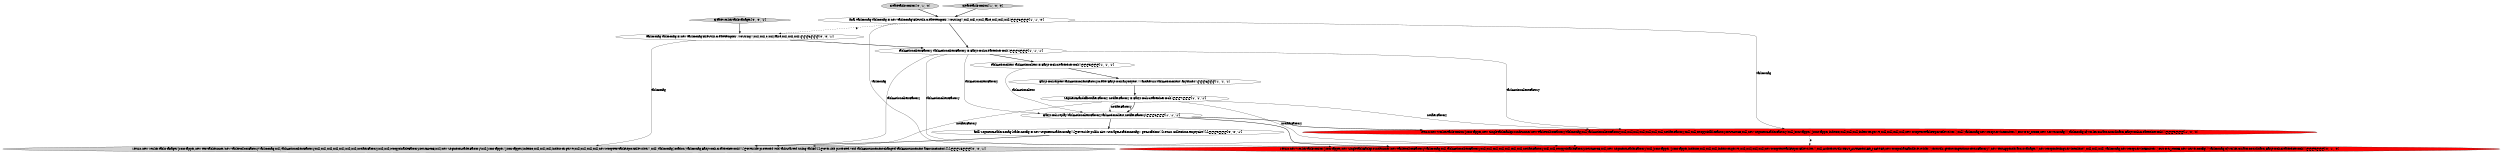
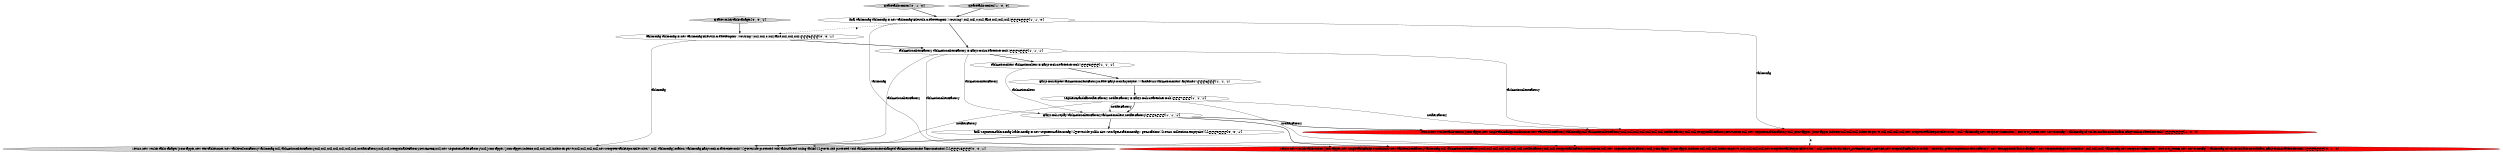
node "createTaskMonitor['0', '1', '0']": shape ellipse -> diamond
